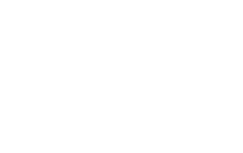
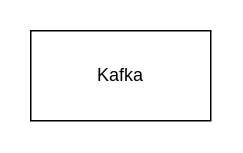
node "Kafka": added
